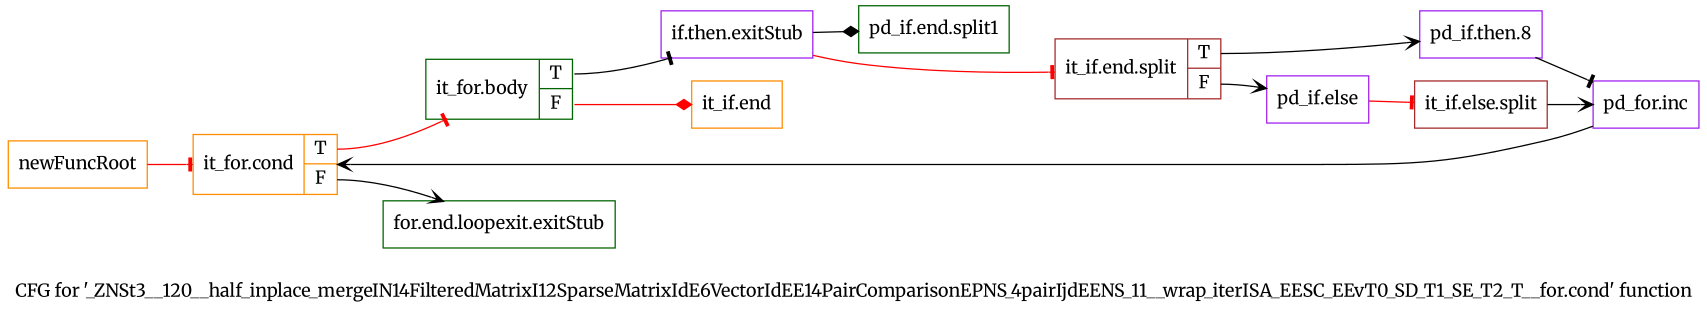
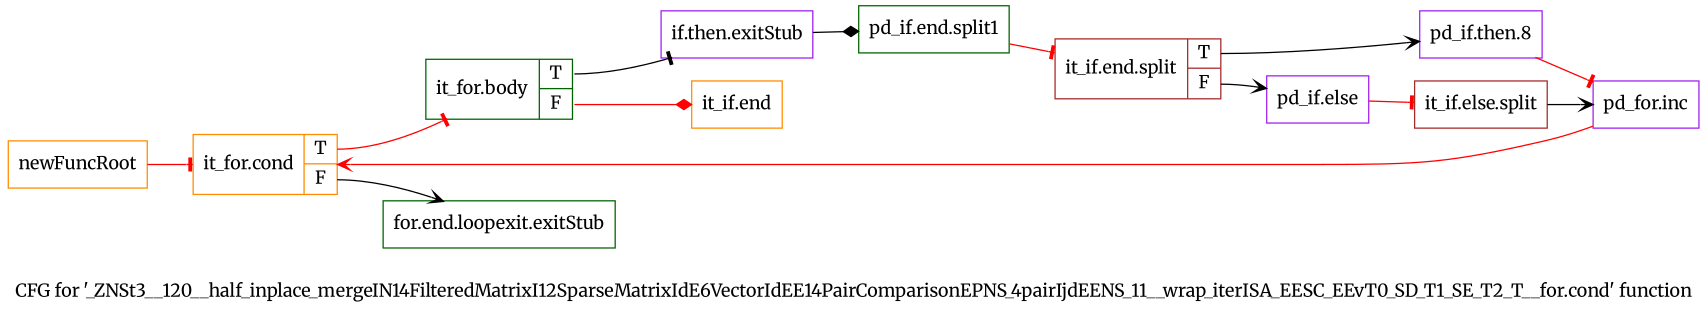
edge "pd_if.then.8" -> "pd_for.inc": color black -> red
edge "if.then.exitStub" -> "it_if.end.split": now "pd_if.end.split1" -> "it_if.end.split"
edge "pd_for.inc" -> "it_for.cond": color black -> red
